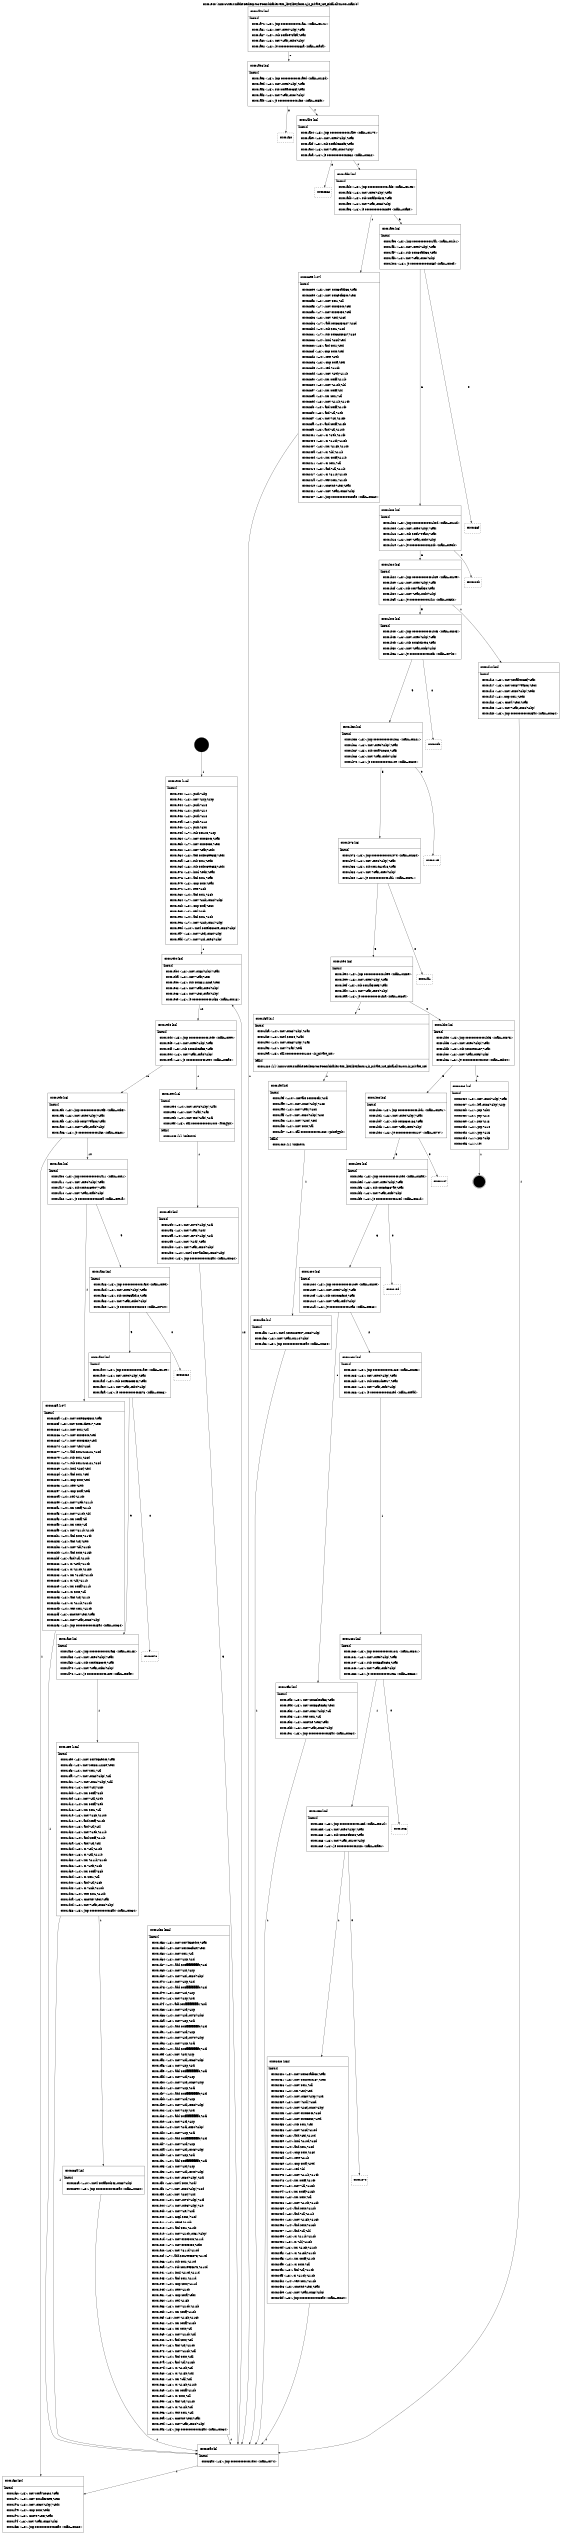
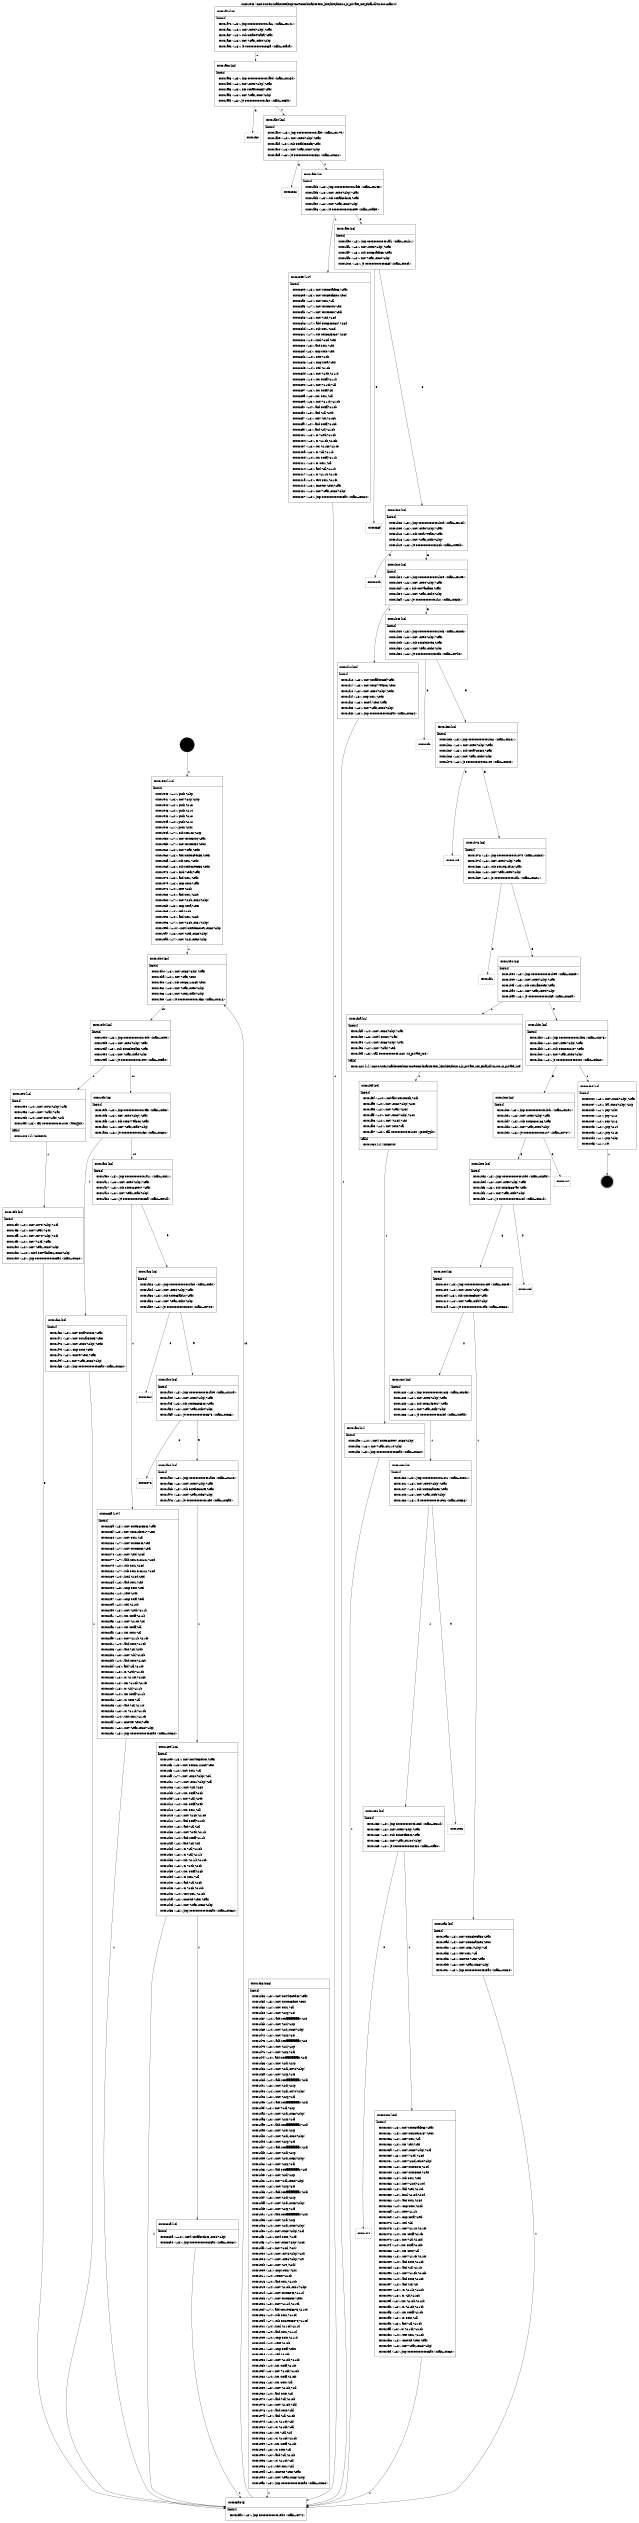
edge "0x4025a4 [5]" -> "0x401f6c [30]": reversed
